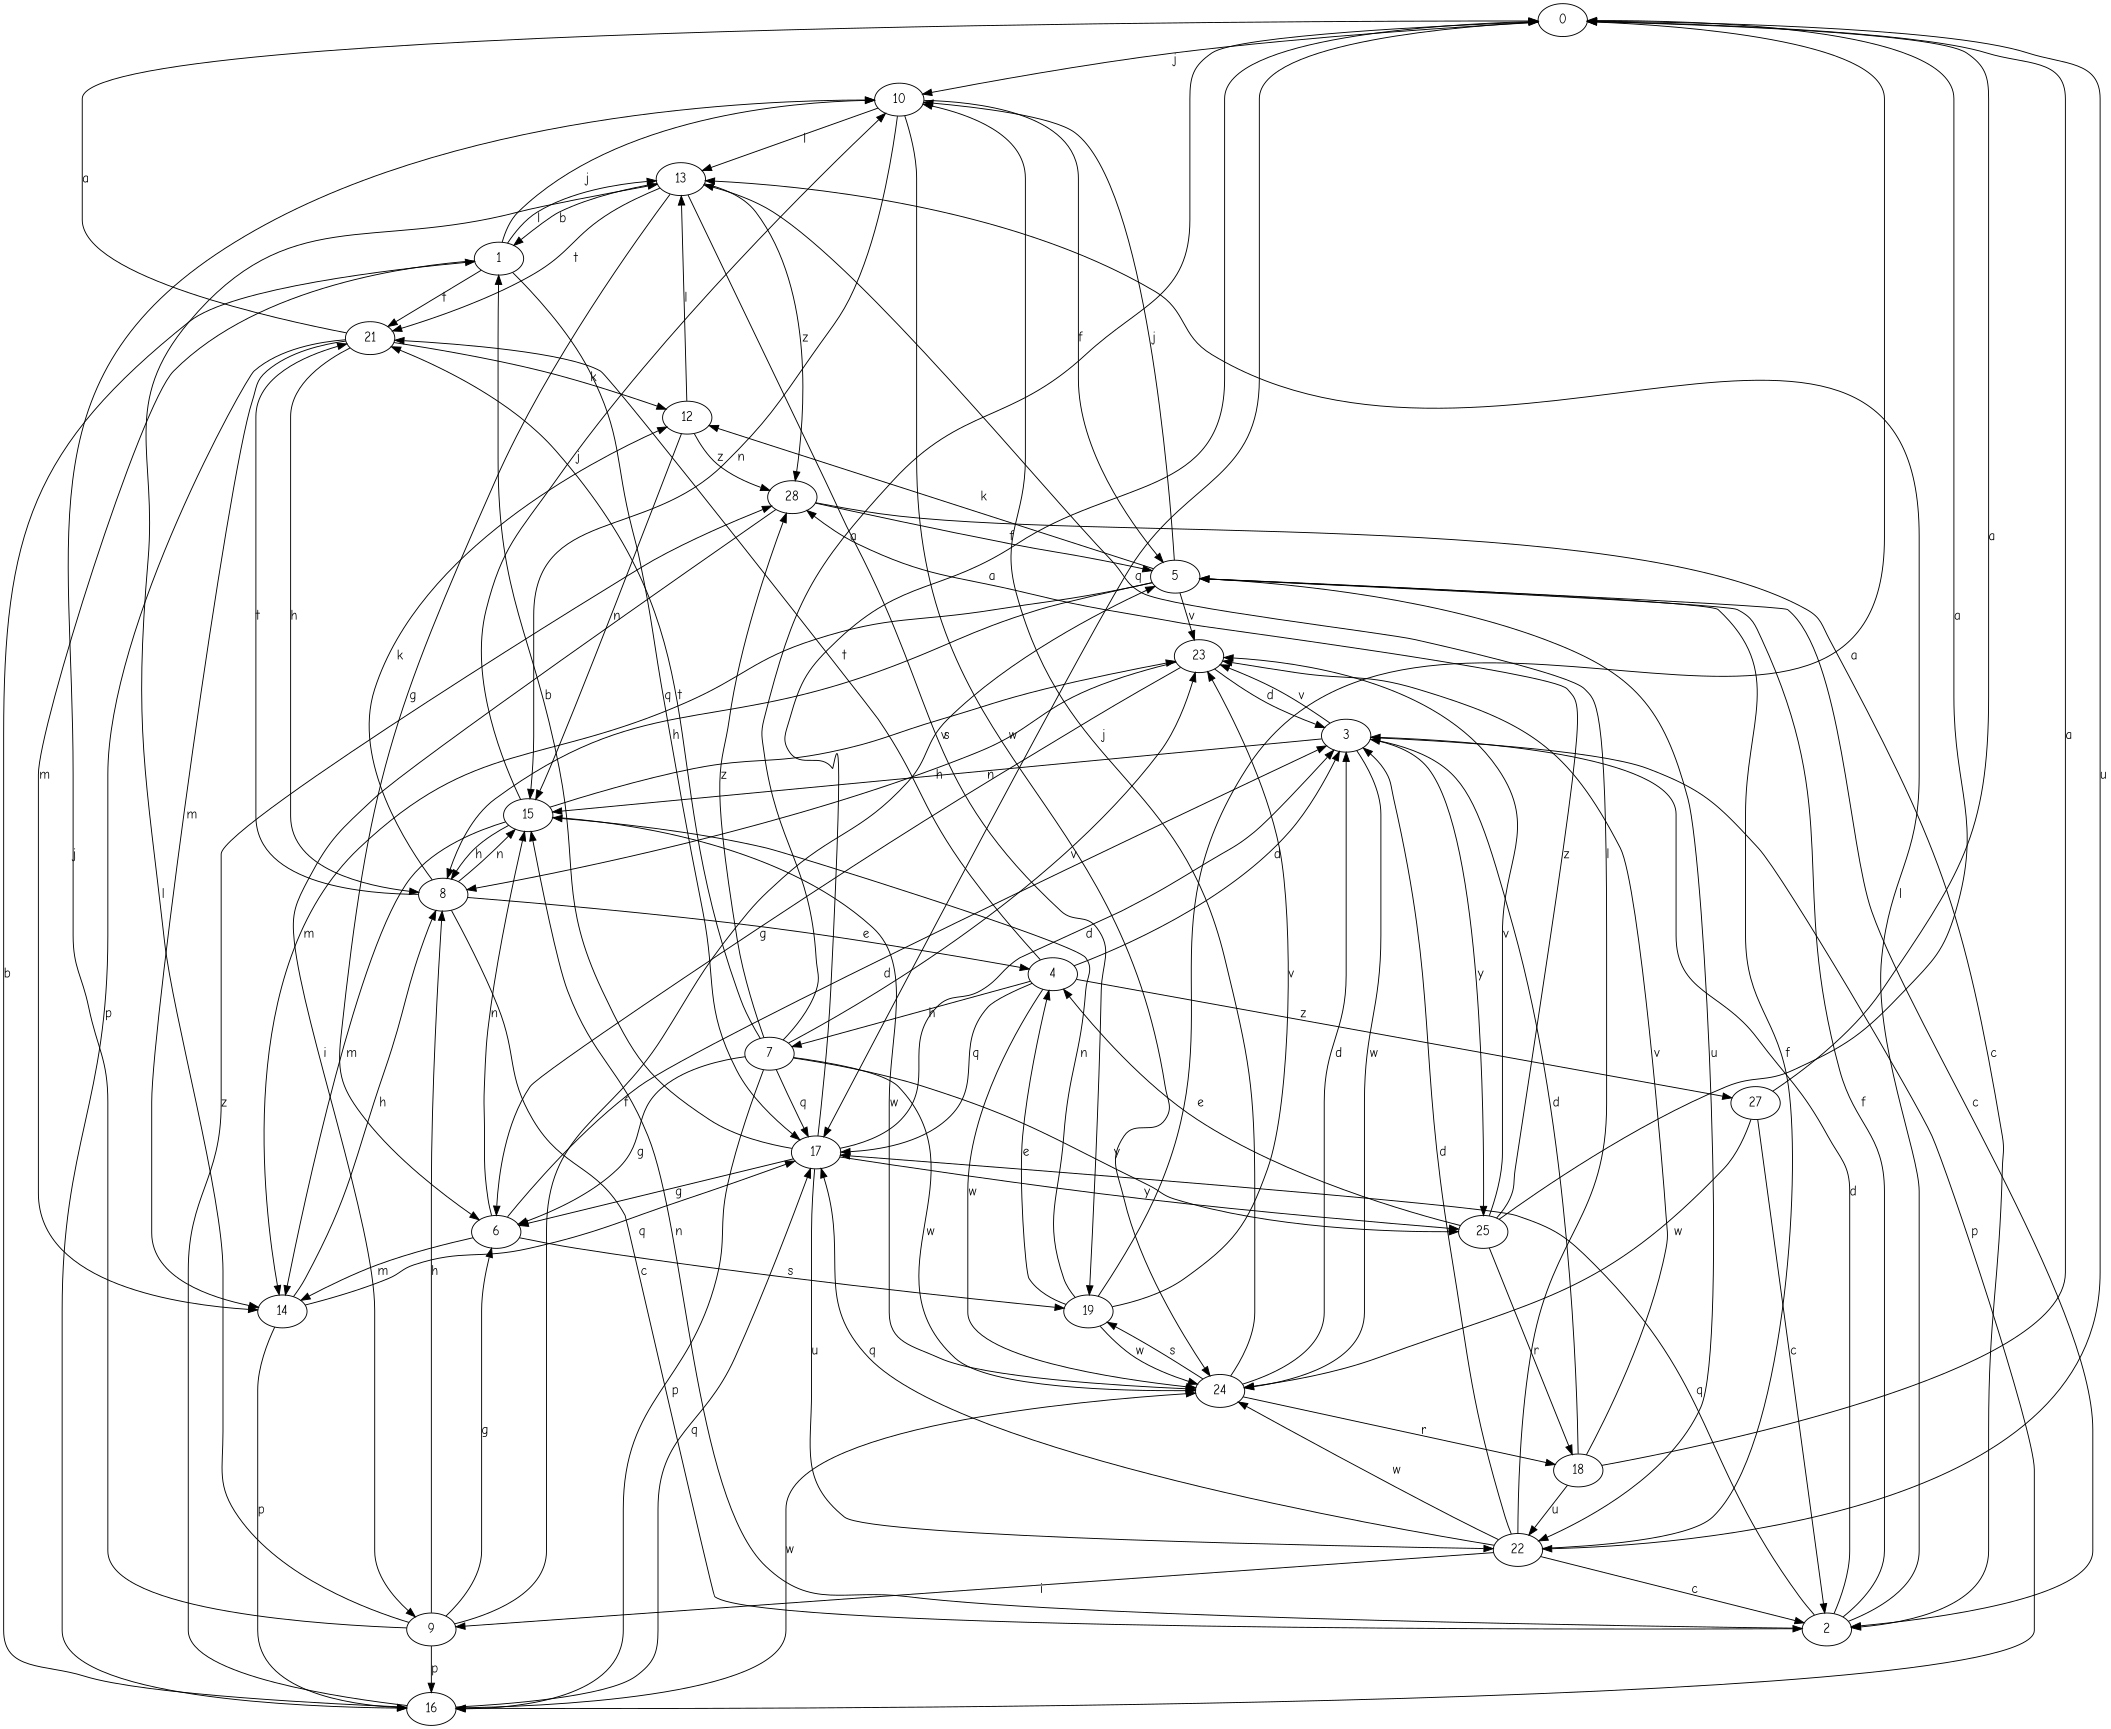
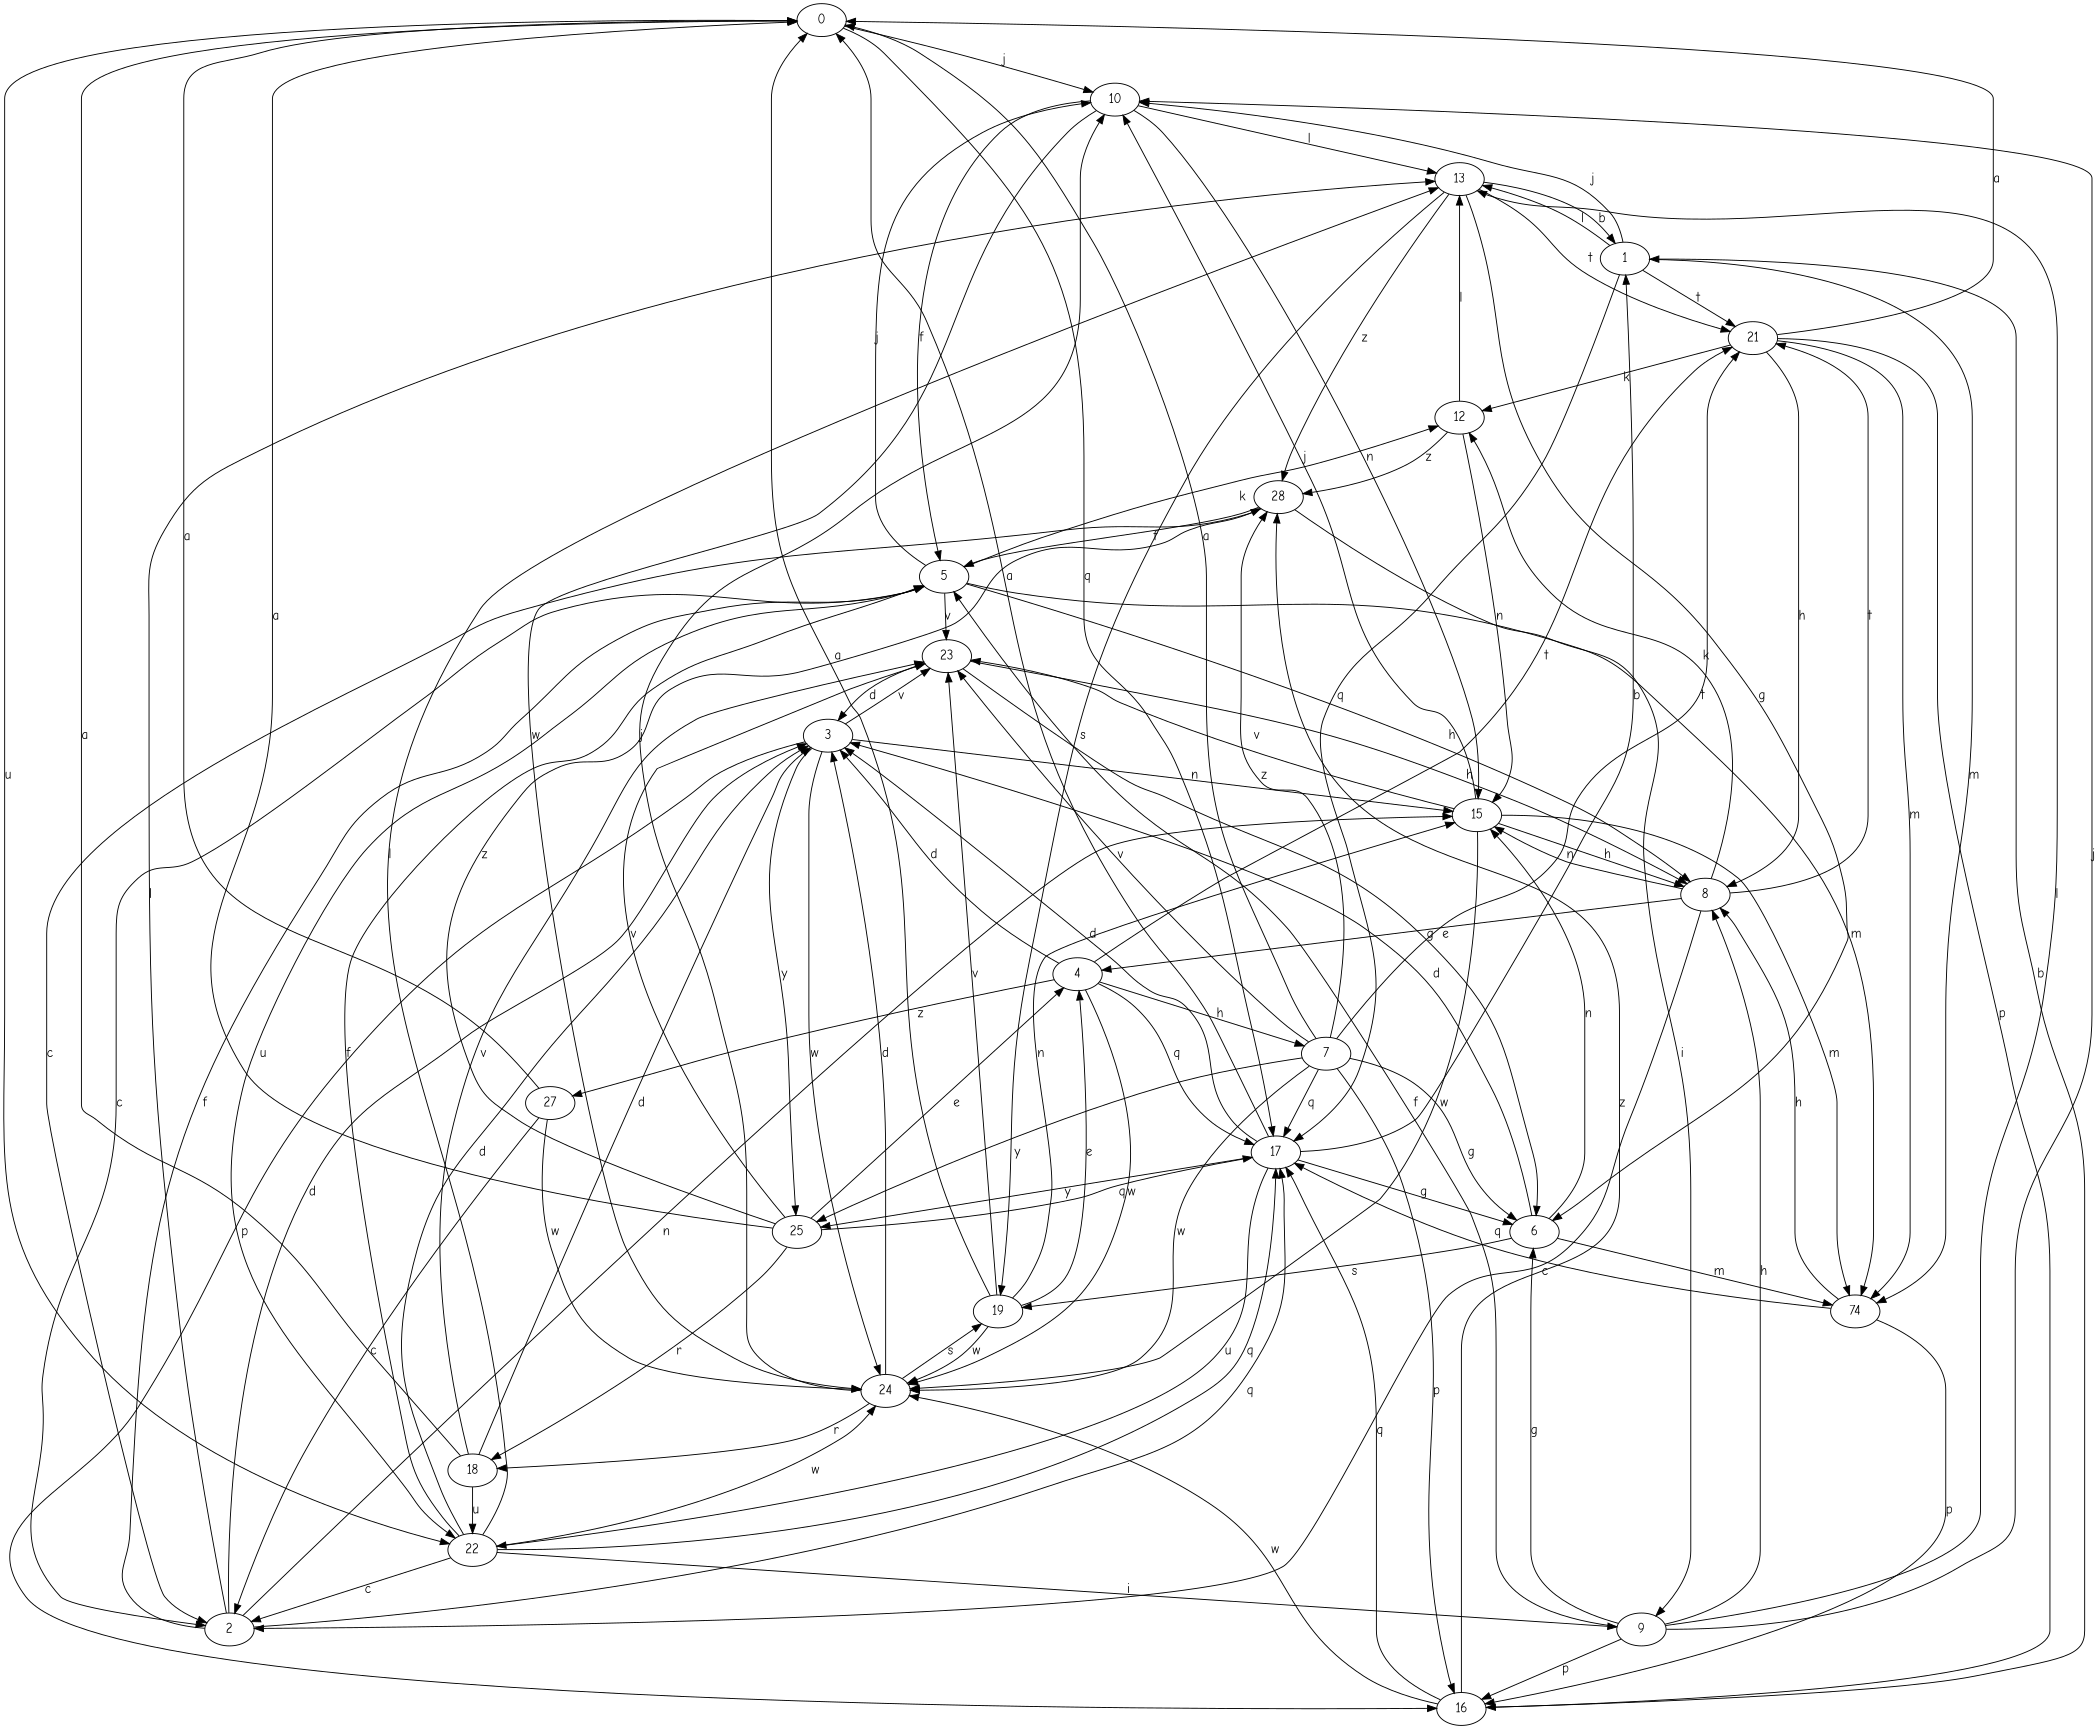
edge "25" -> "17": added, label "q"
node "14": label "14" -> "74"
